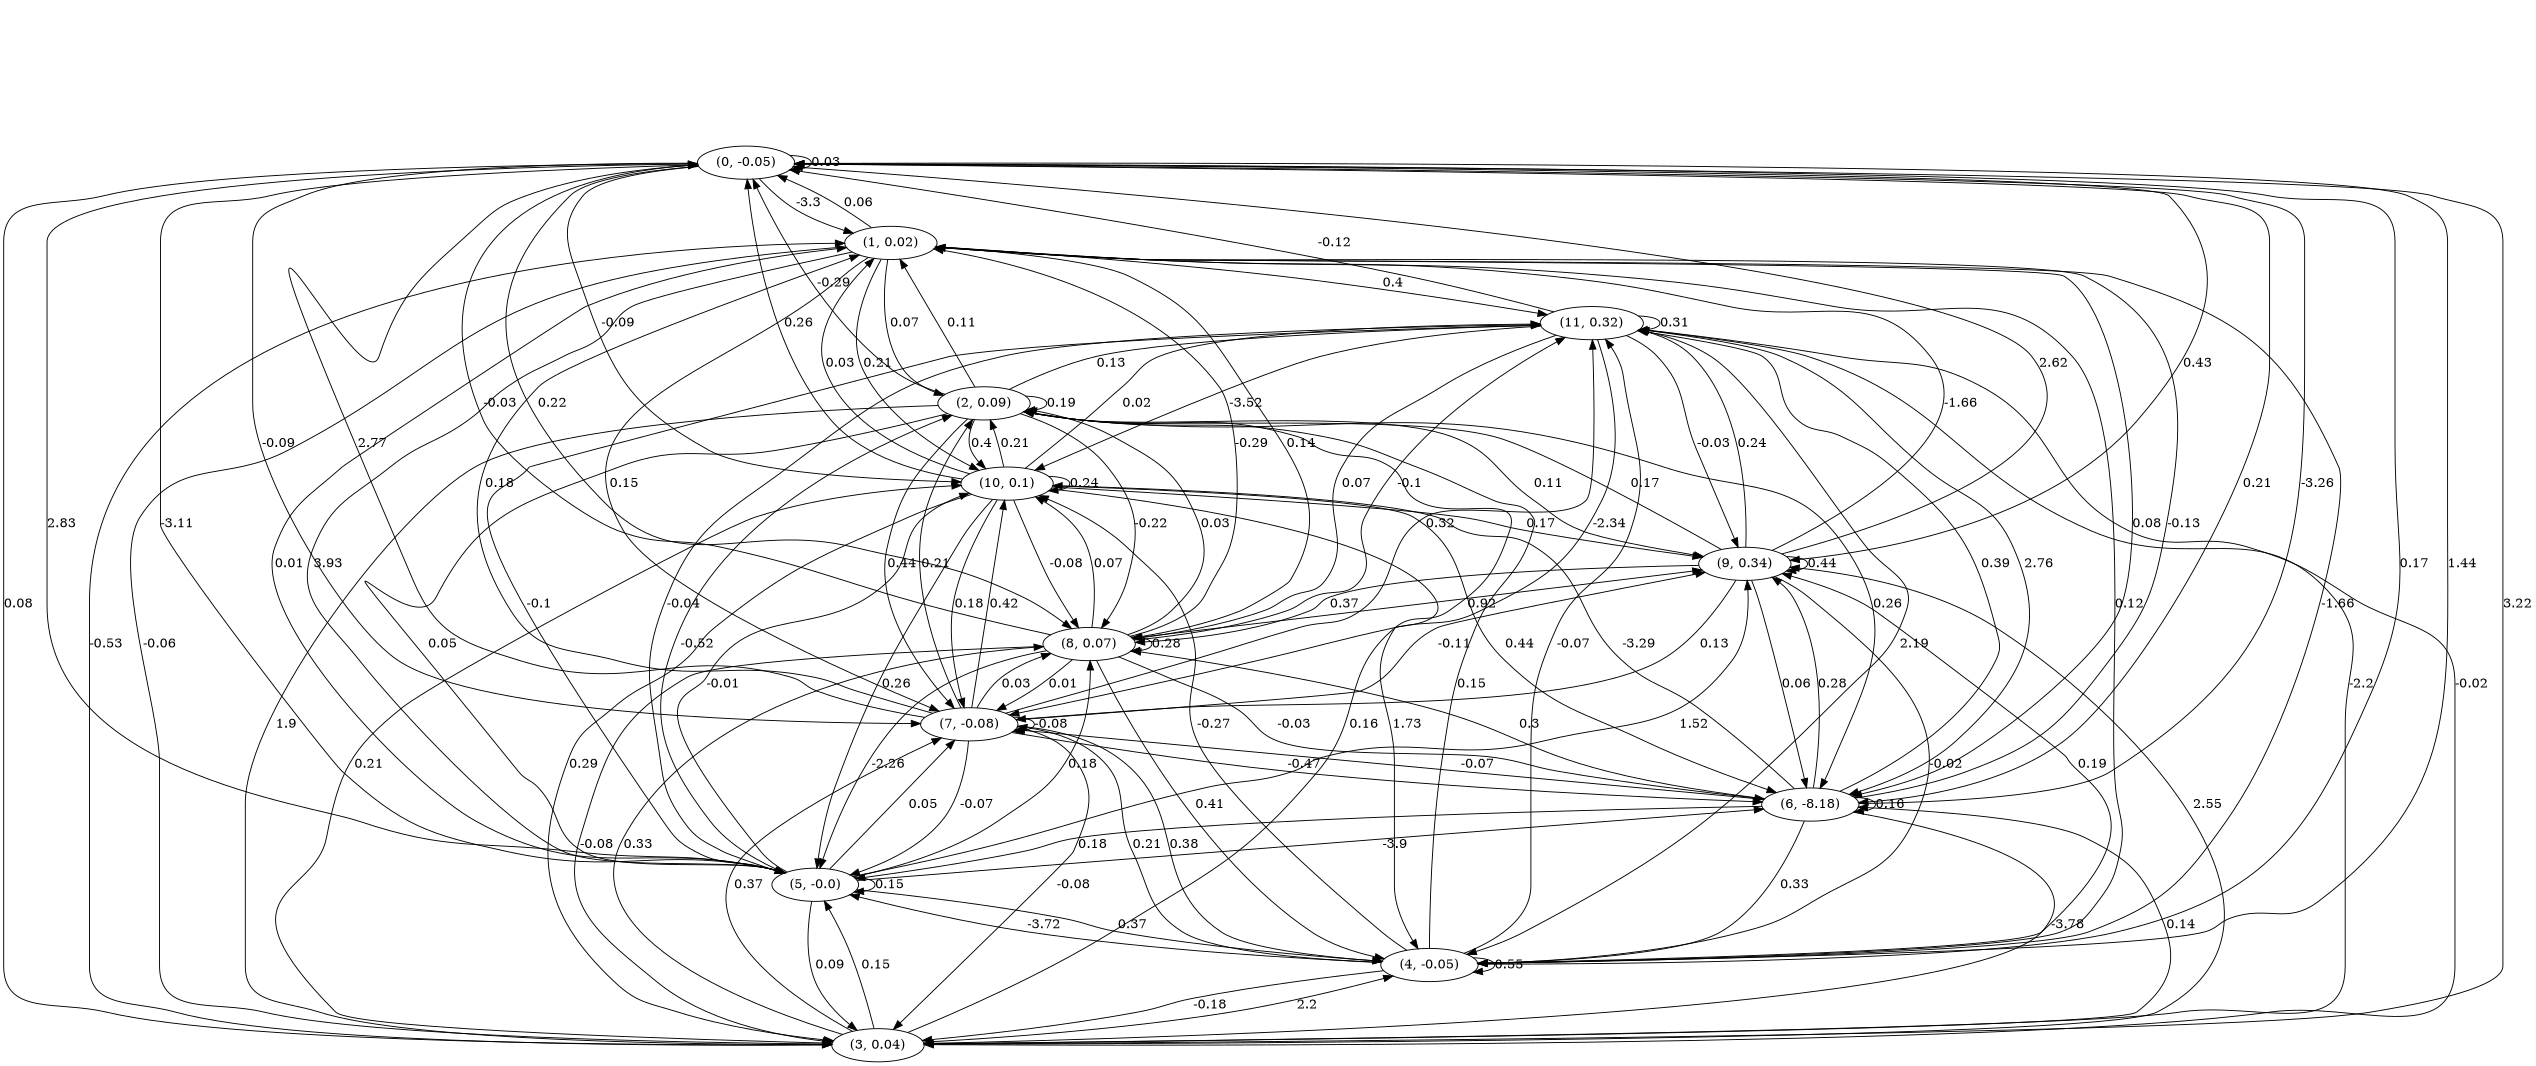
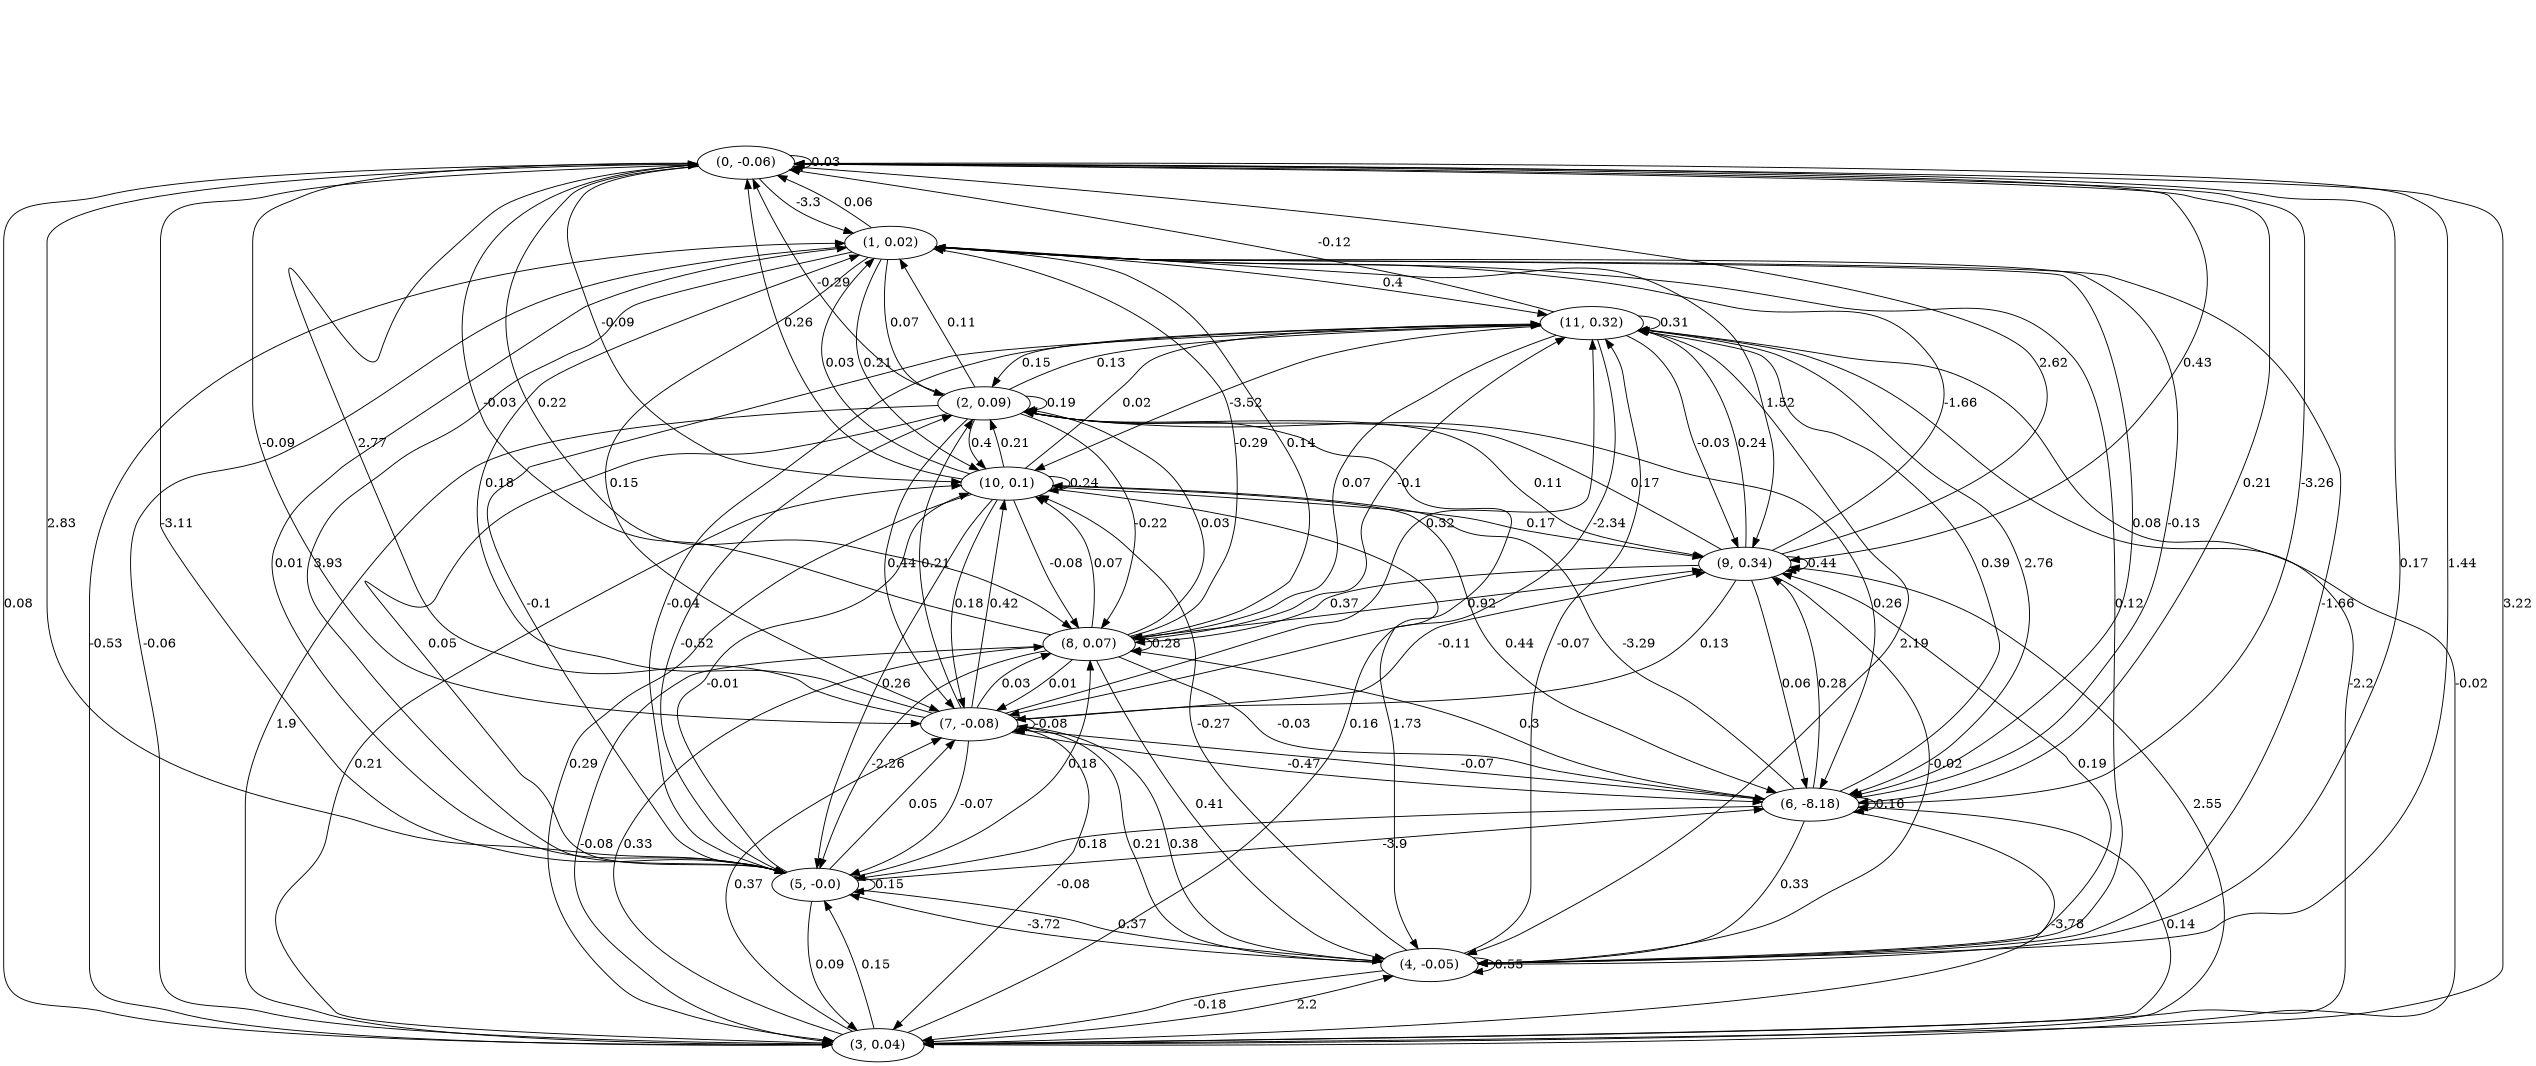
node "(0, -0.05)": label "(0, -0.05)" -> "(0, -0.06)"
edge "(4, -0.05)" -> "(2, 0.09)": now "(11, 0.32)" -> "(2, 0.09)"
edge "(5, -0.0)" -> "(9, 0.34)": now "(1, 0.02)" -> "(9, 0.34)"
